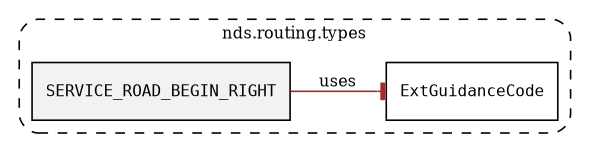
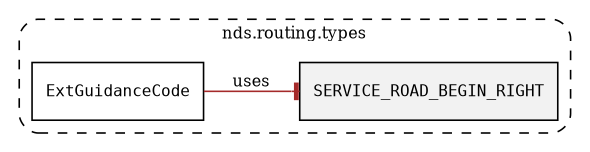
edge "SERVICE_ROAD_BEGIN_RIGHT" -> "ExtGuidanceCode": reversed
